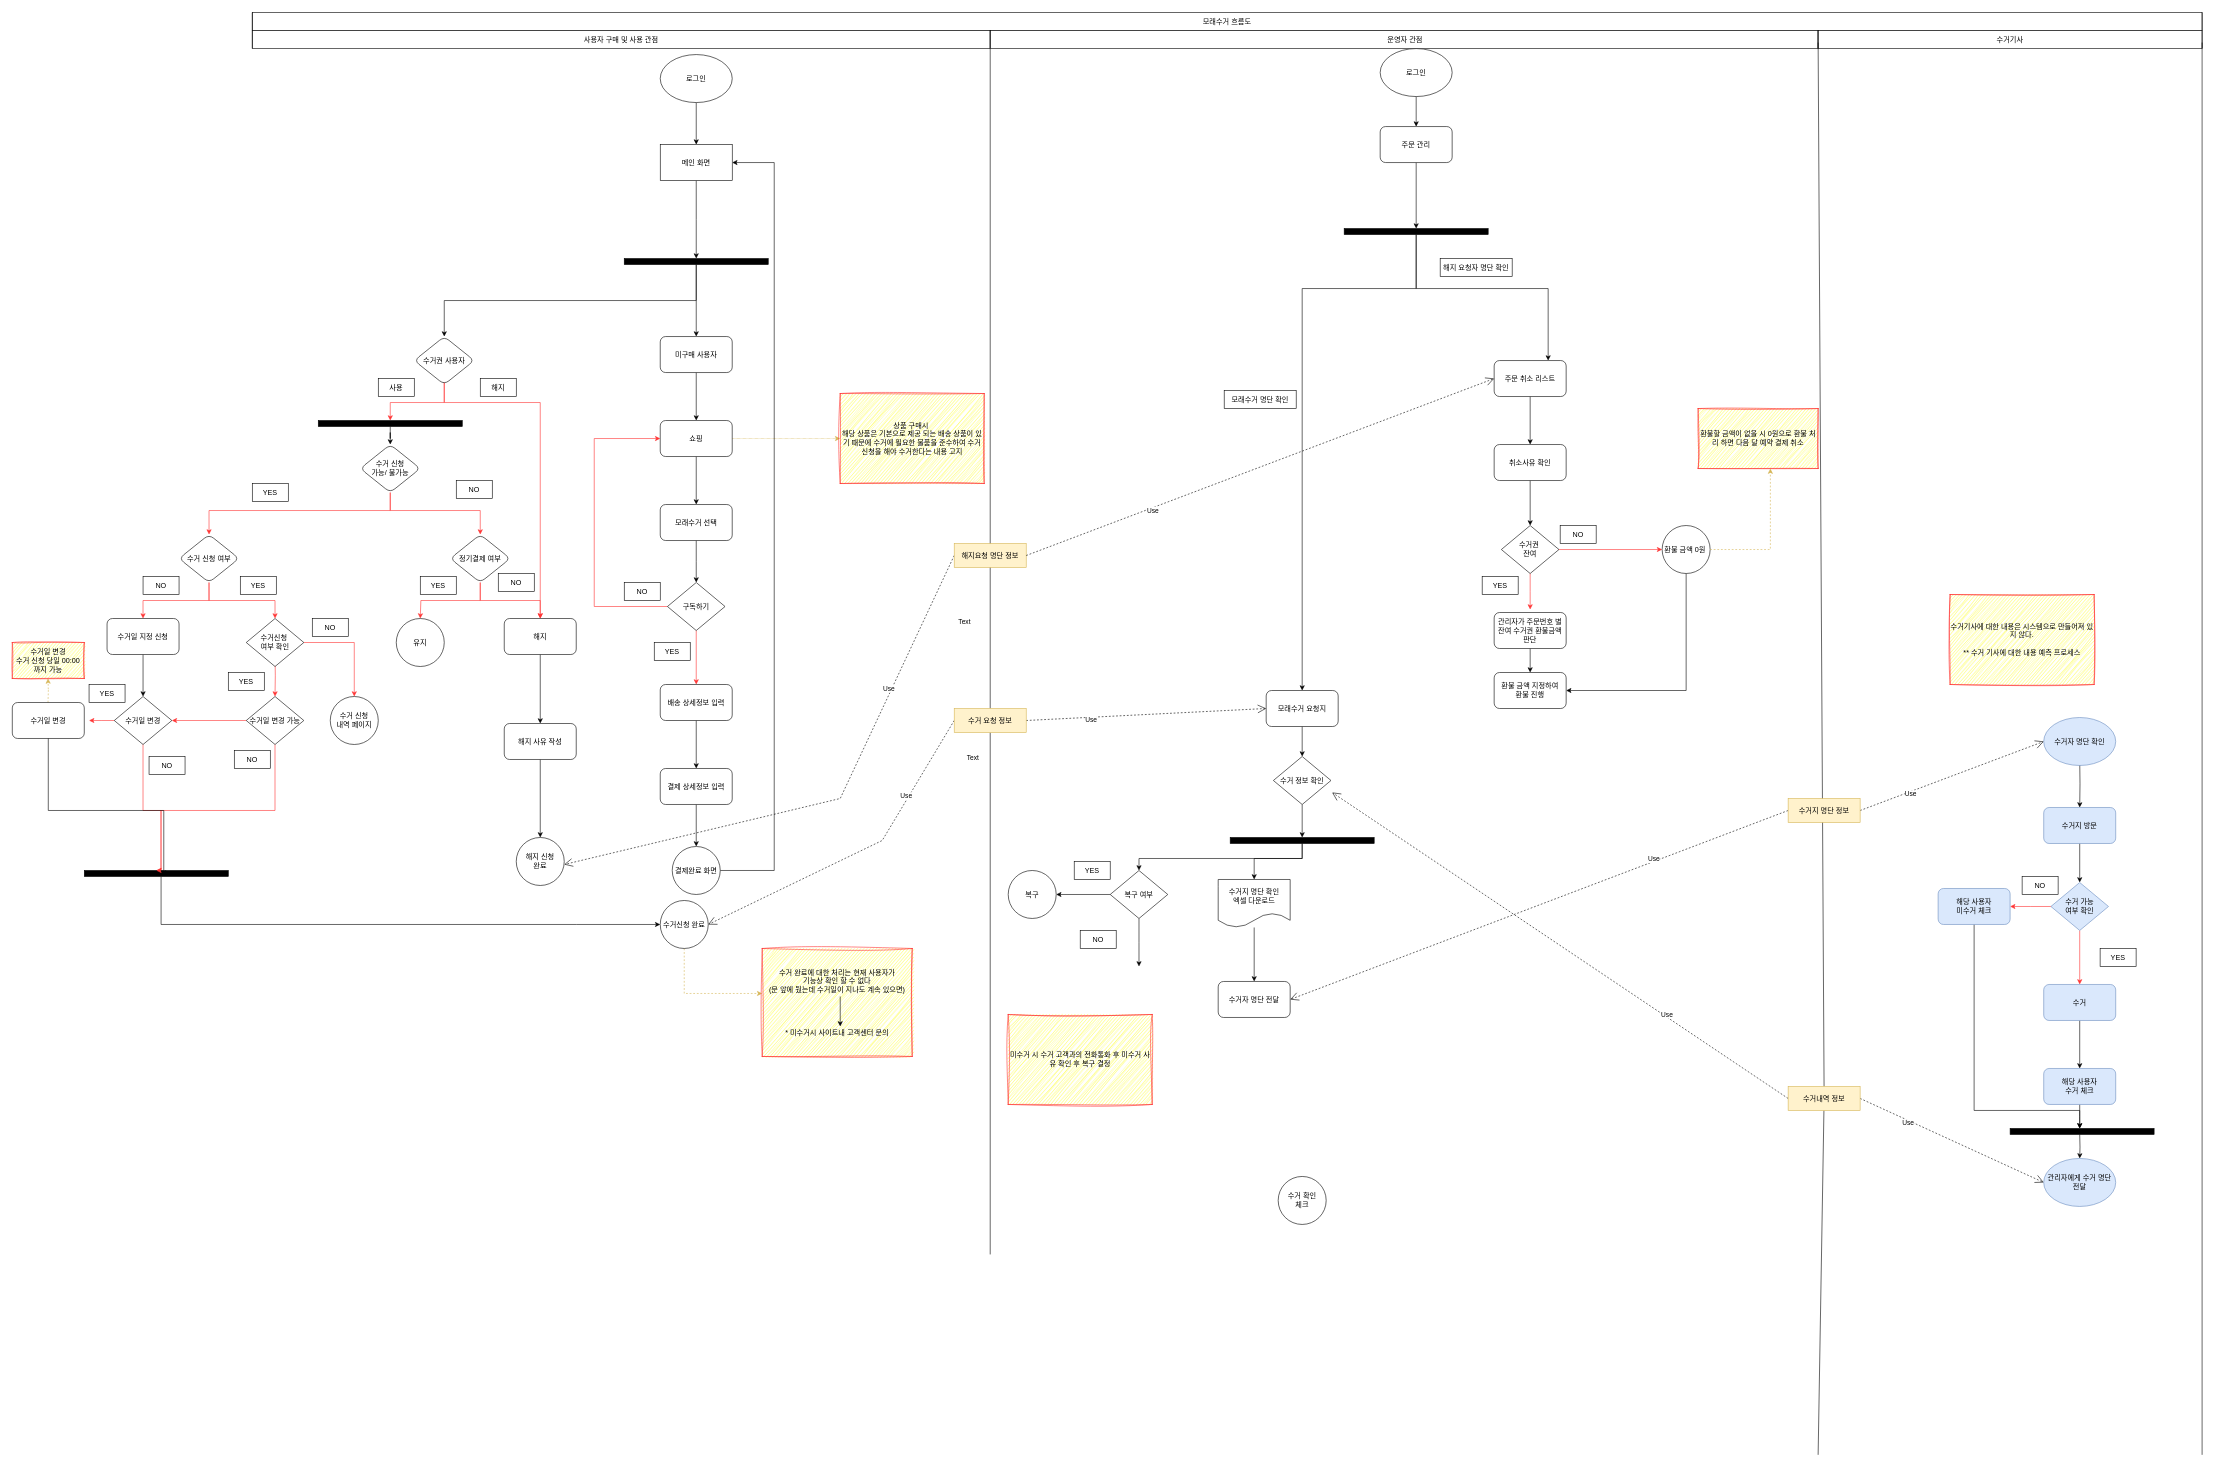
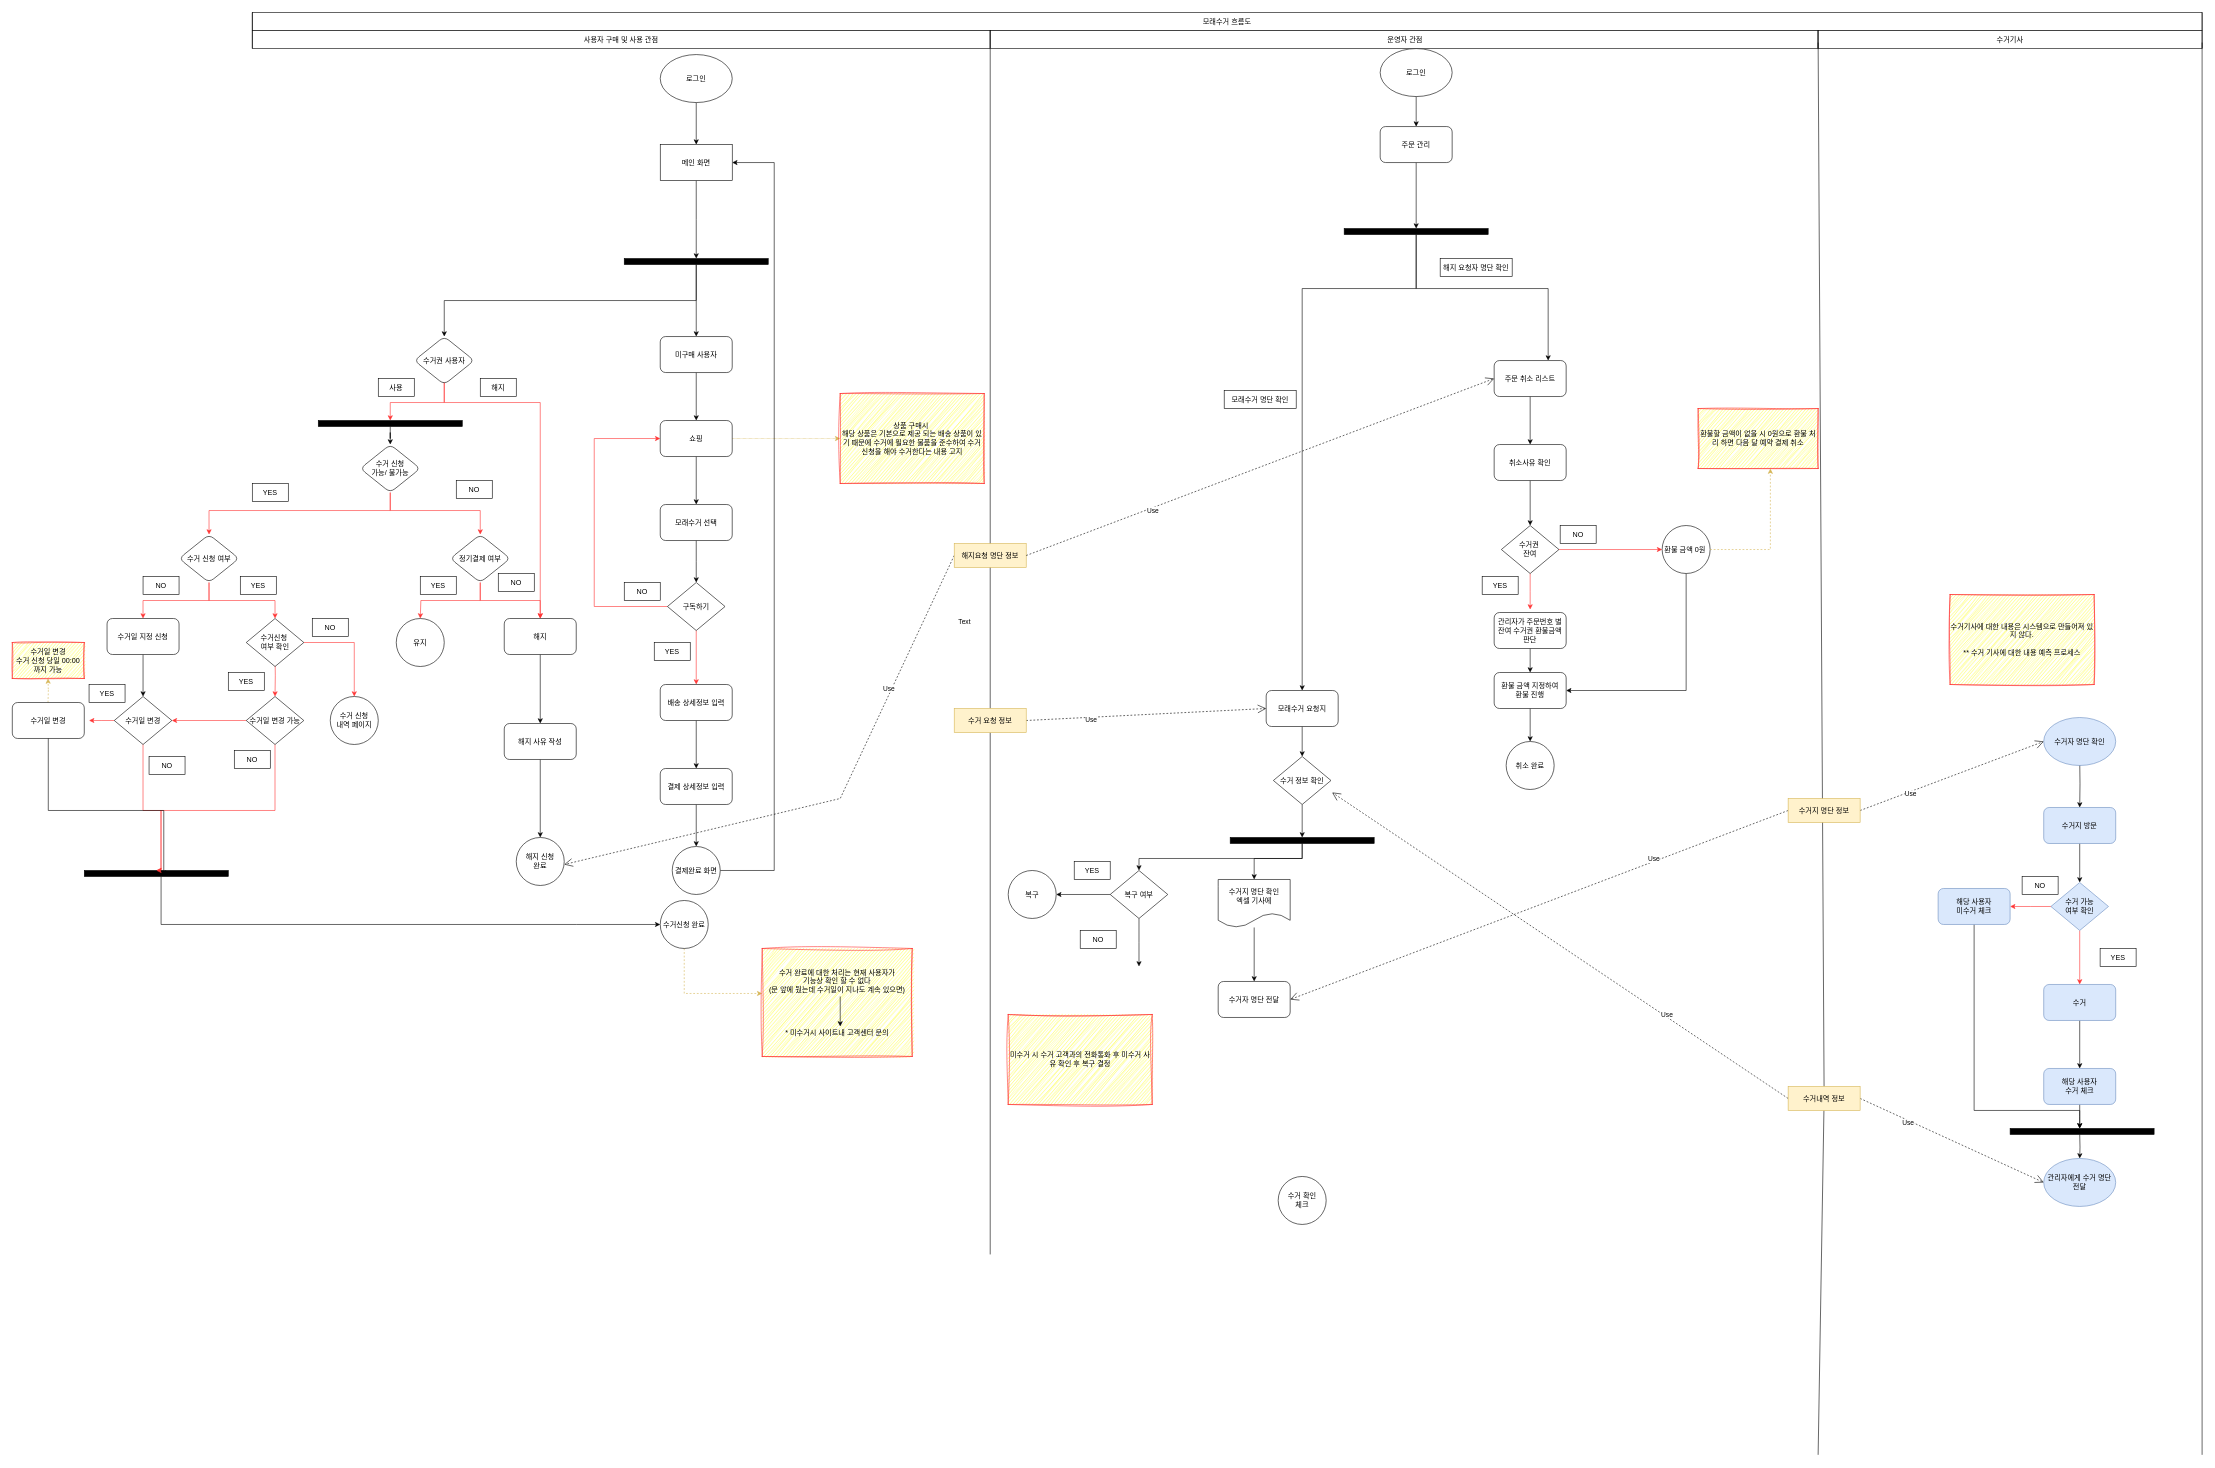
edge "환불 금액 지정하여 환불 진행" -> "취소 완료": added
node "취소 완료": added
edge "수거 요청 정보" -> "수거신청 완료": removed, labels "Text", "Use"
node "수거지 명단 확인 엑셀 다운로드": label "수거지 명단 확인 엑셀 다운로드" -> "수거지 명단 확인 엑셀 기사에"
